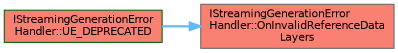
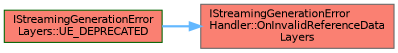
node "IStreamingGenerationError Handler::UE_DEPRECATED": label "IStreamingGenerationError Handler::UE_DEPRECATED" -> "IStreamingGenerationError Layers::UE_DEPRECATED"
